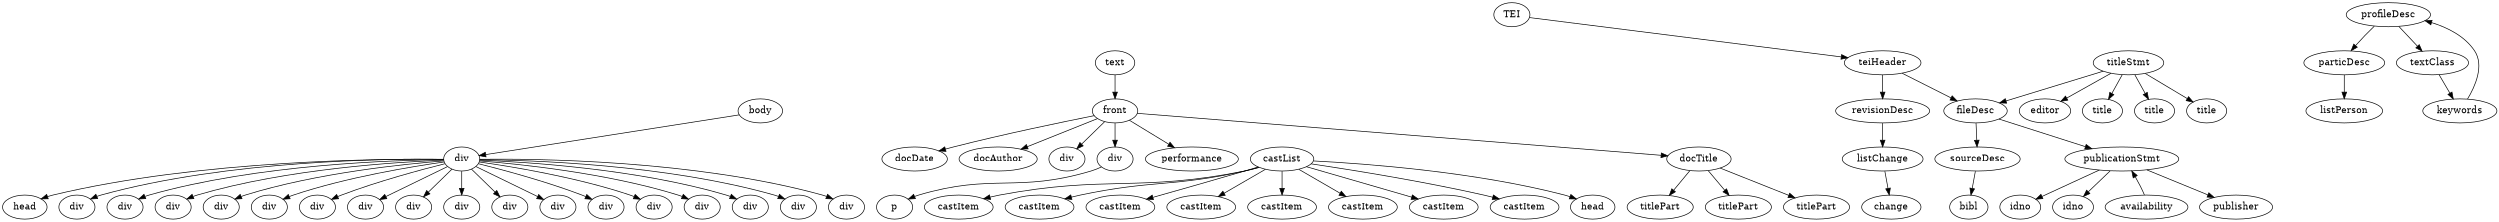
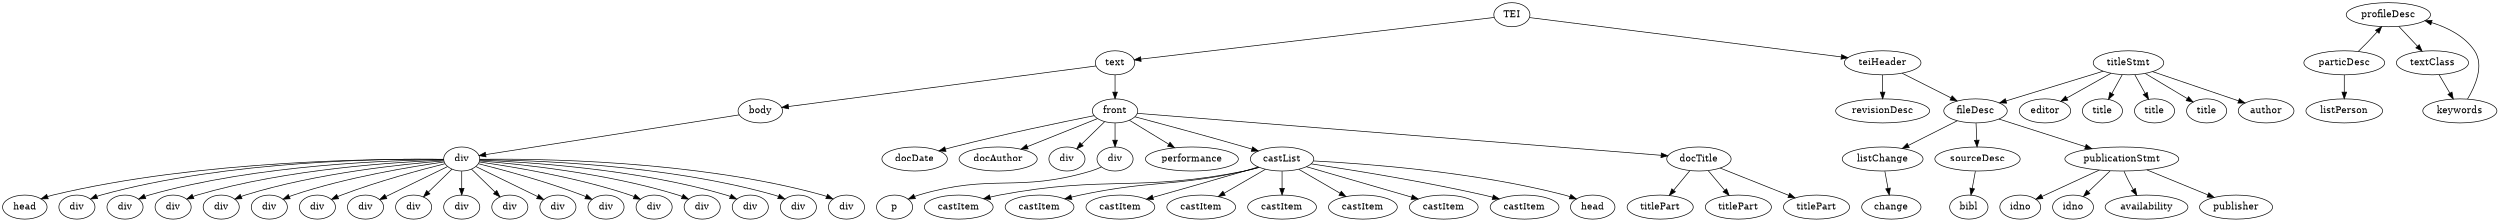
edge "profileDesc" -> "particDesc": reversed
edge "TEI" -> "text": added
edge "text" -> "body": added
node "author": added
edge "revisionDesc" -> "listChange": now "fileDesc" -> "listChange"
edge "front" -> "castList": added
edge "availability" -> "publicationStmt": reversed
